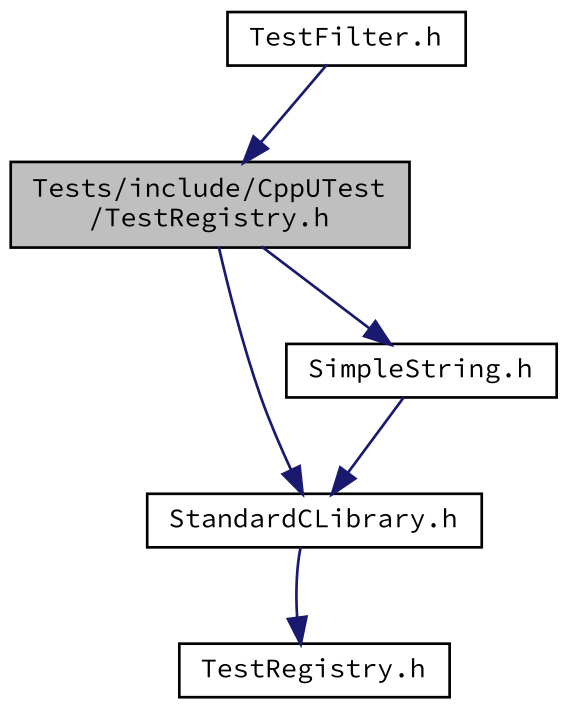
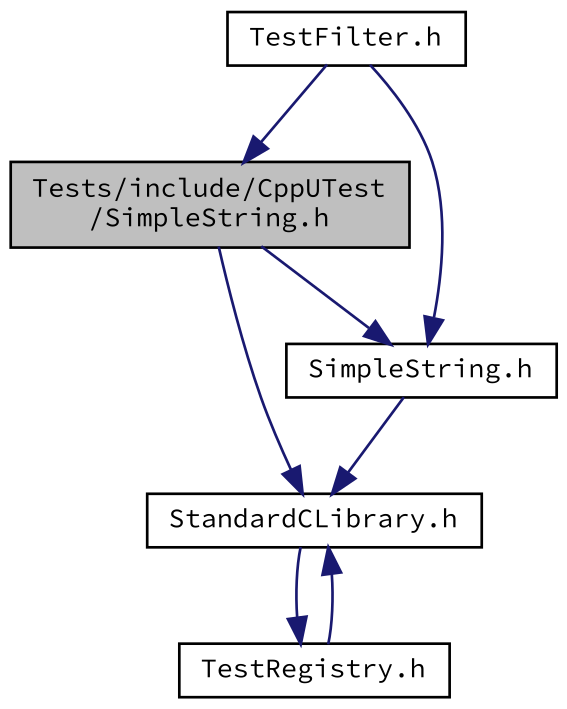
edge "TestFilter.h" -> "SimpleString.h": added
node "Tests/include/CppUTest /TestRegistry.h": label "Tests/include/CppUTest /TestRegistry.h" -> "Tests/include/CppUTest /SimpleString.h"
edge "TestRegistry.h" -> "StandardCLibrary.h": added
